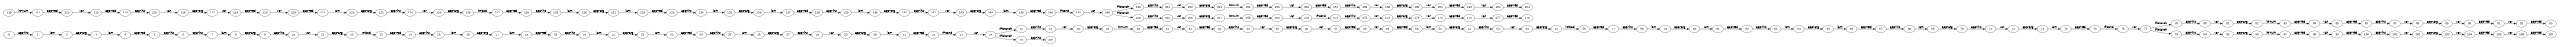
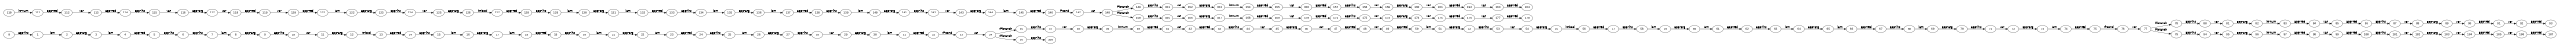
edge "170" -> "171": label "if-cond" -> "app-red"
